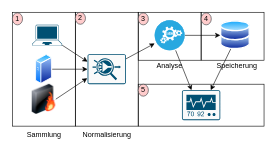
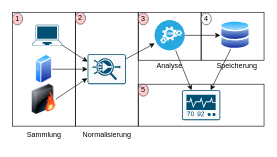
node "4": fillcolor #ffcccc -> #fafafa
